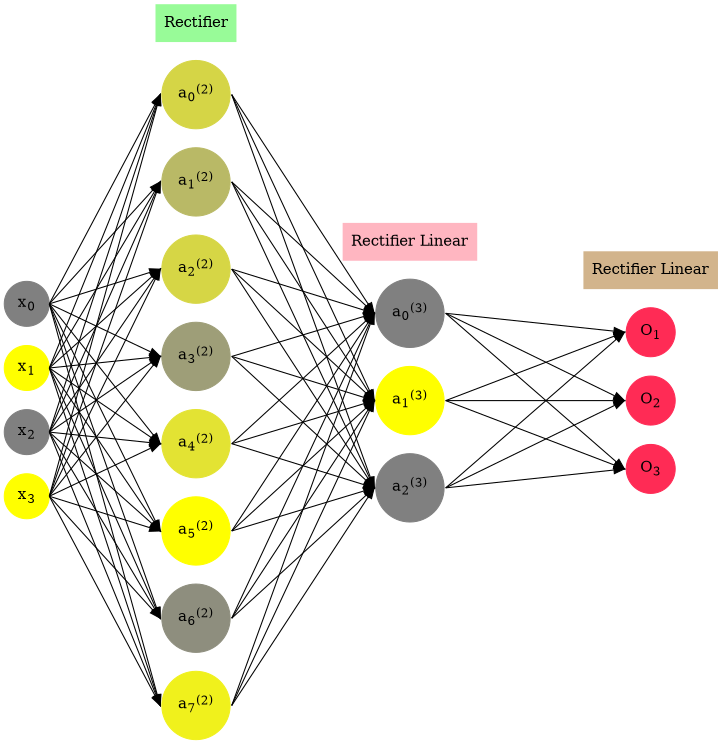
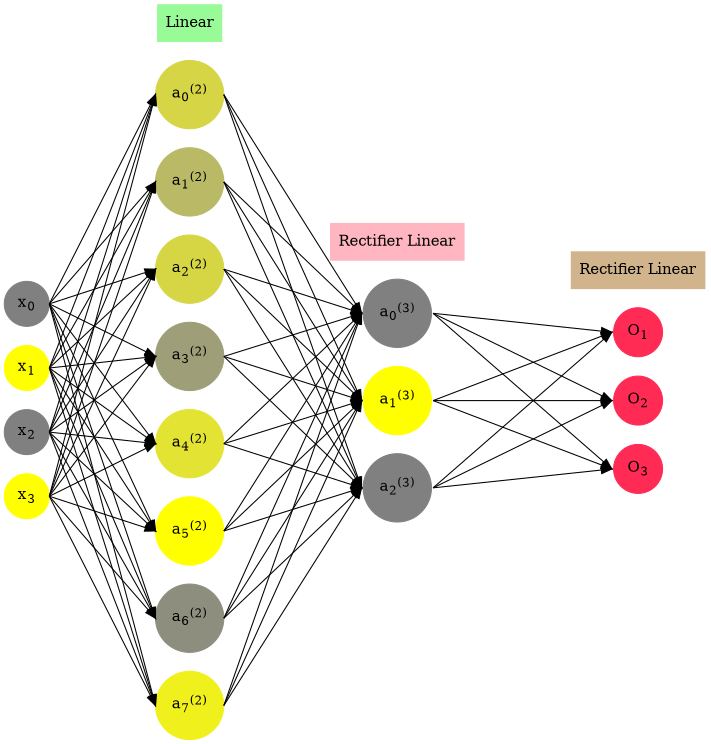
node "Rectifier": label "Rectifier" -> "Linear"
